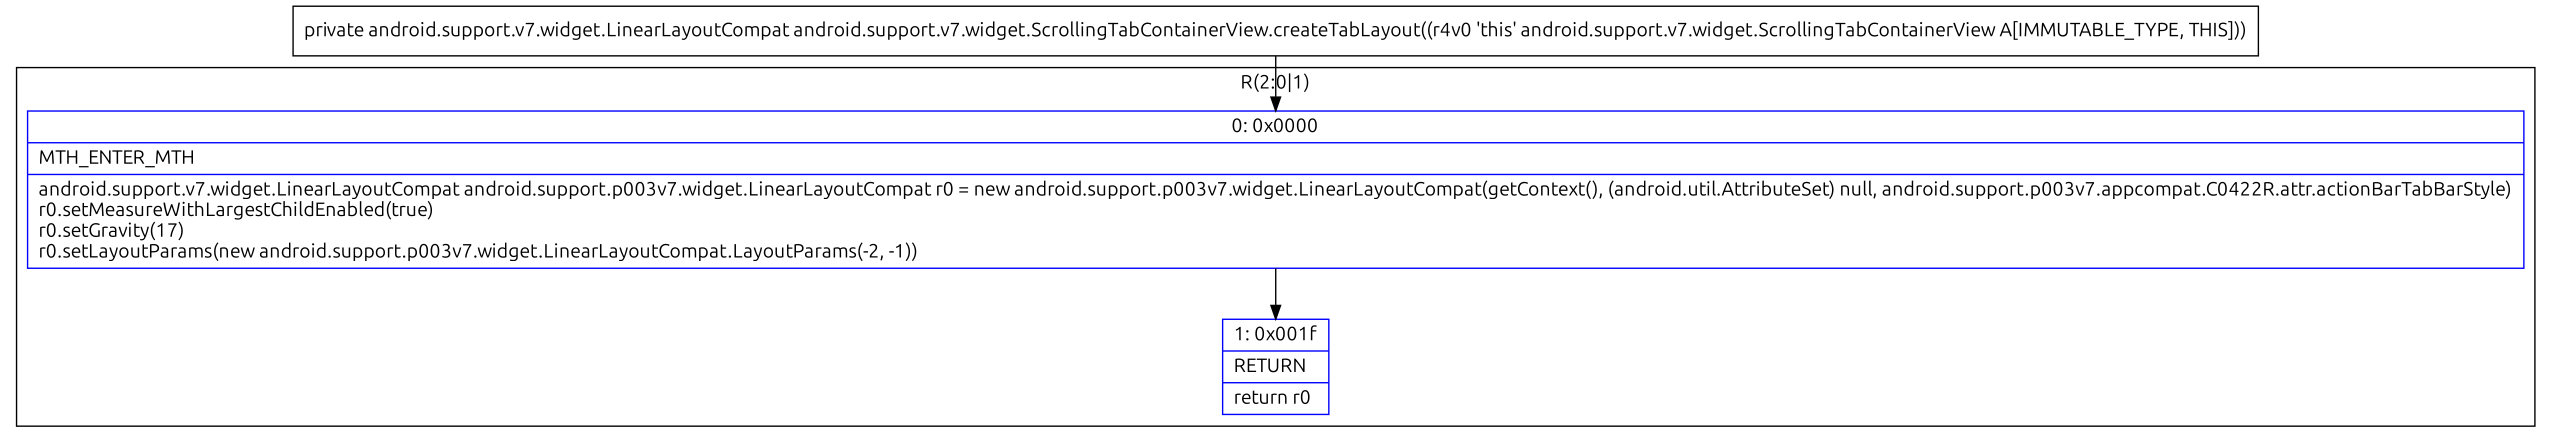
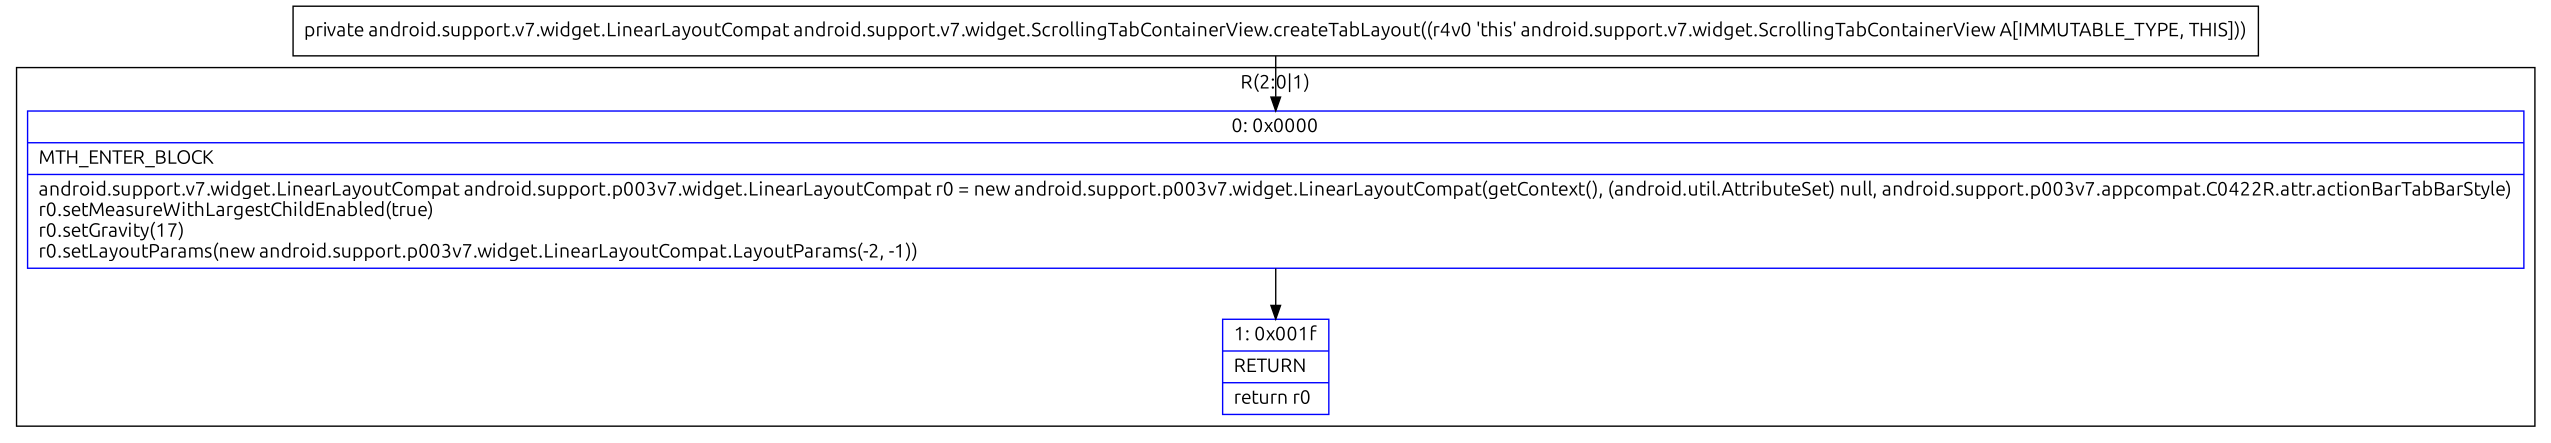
node "0: 0x0000": text "MTH_ENTER_MTH" -> "MTH_ENTER_BLOCK"
